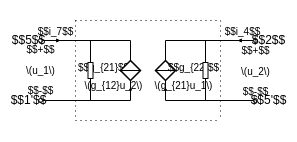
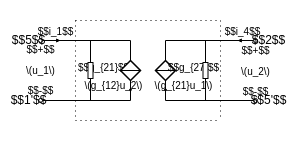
node "$$i_7$$": label "$$i_7$$" -> "$$i_1$$"
node "$$g_{22}$$": label "$$g_{22}$$" -> "$$g_{27}$$"
